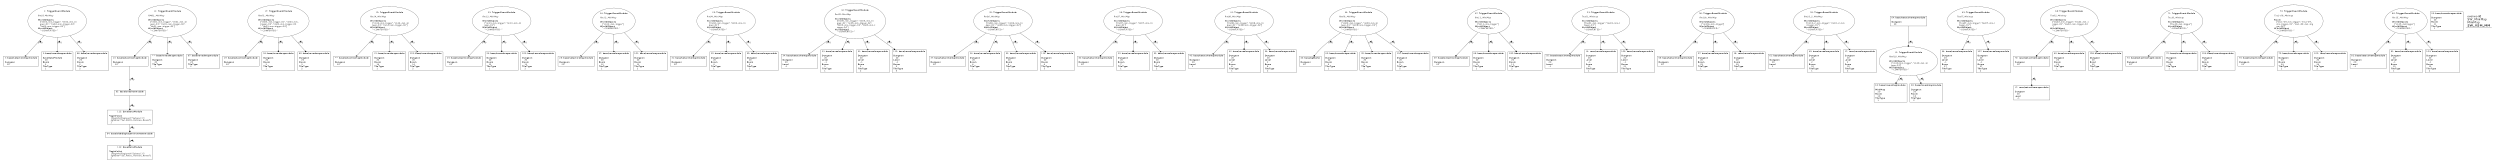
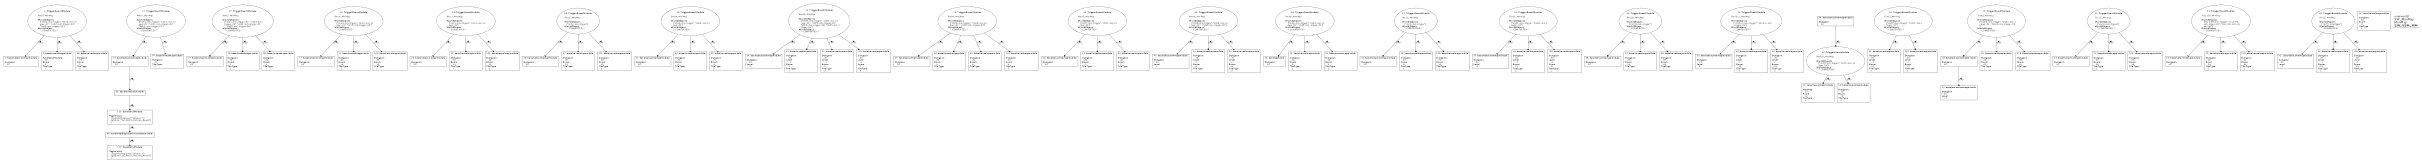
node "74:": text "Room" -> "WorldObjects"
node "12:": removed
node "116:": removed
